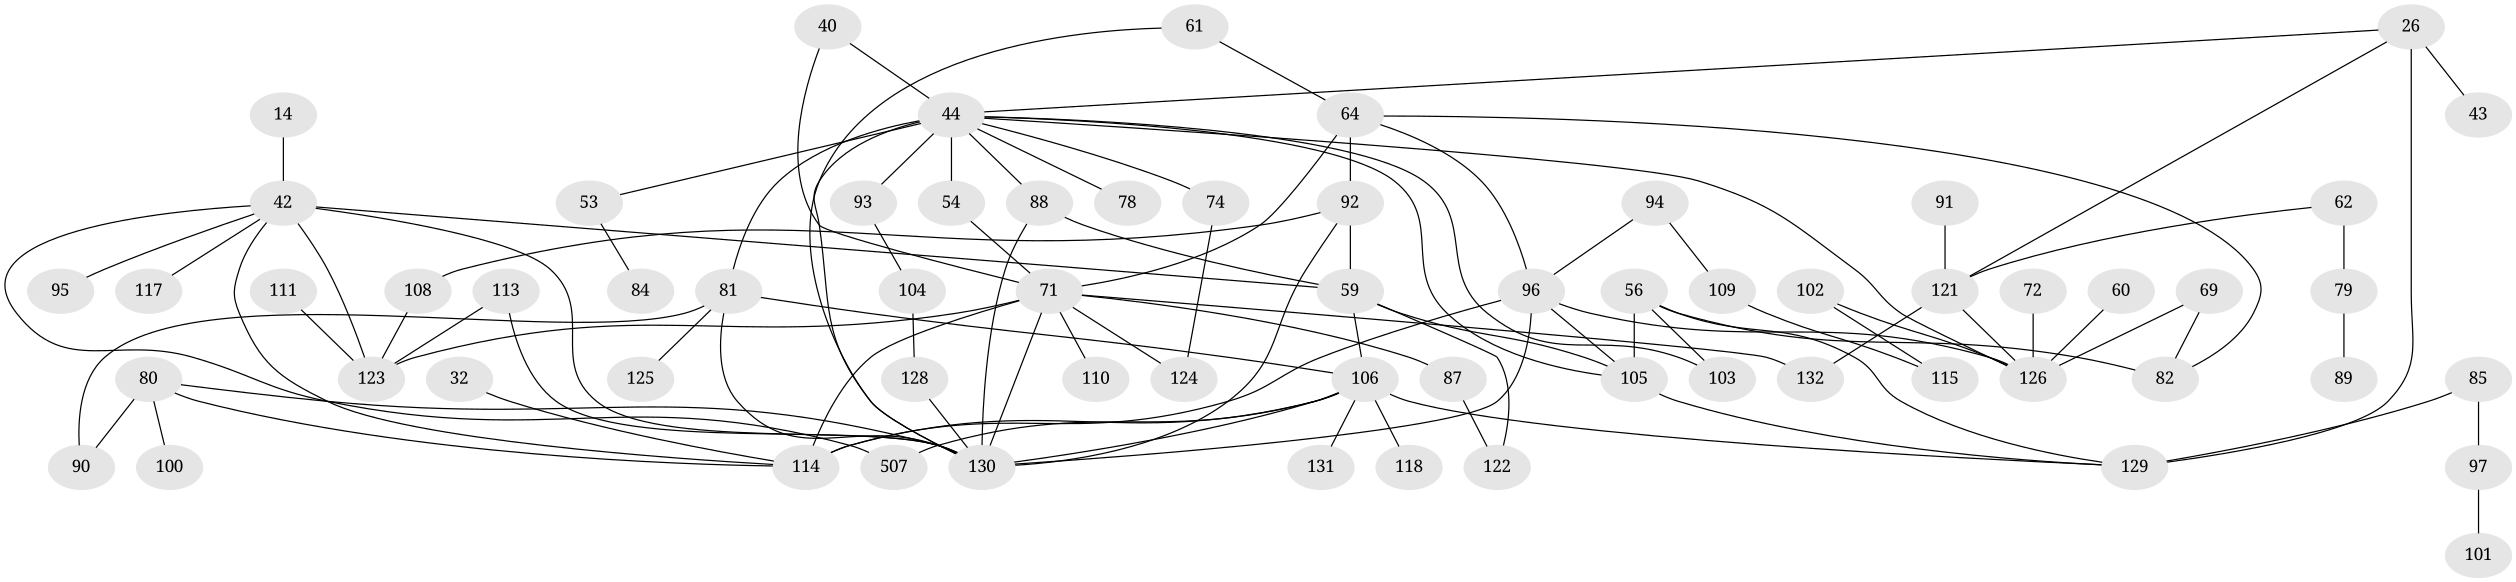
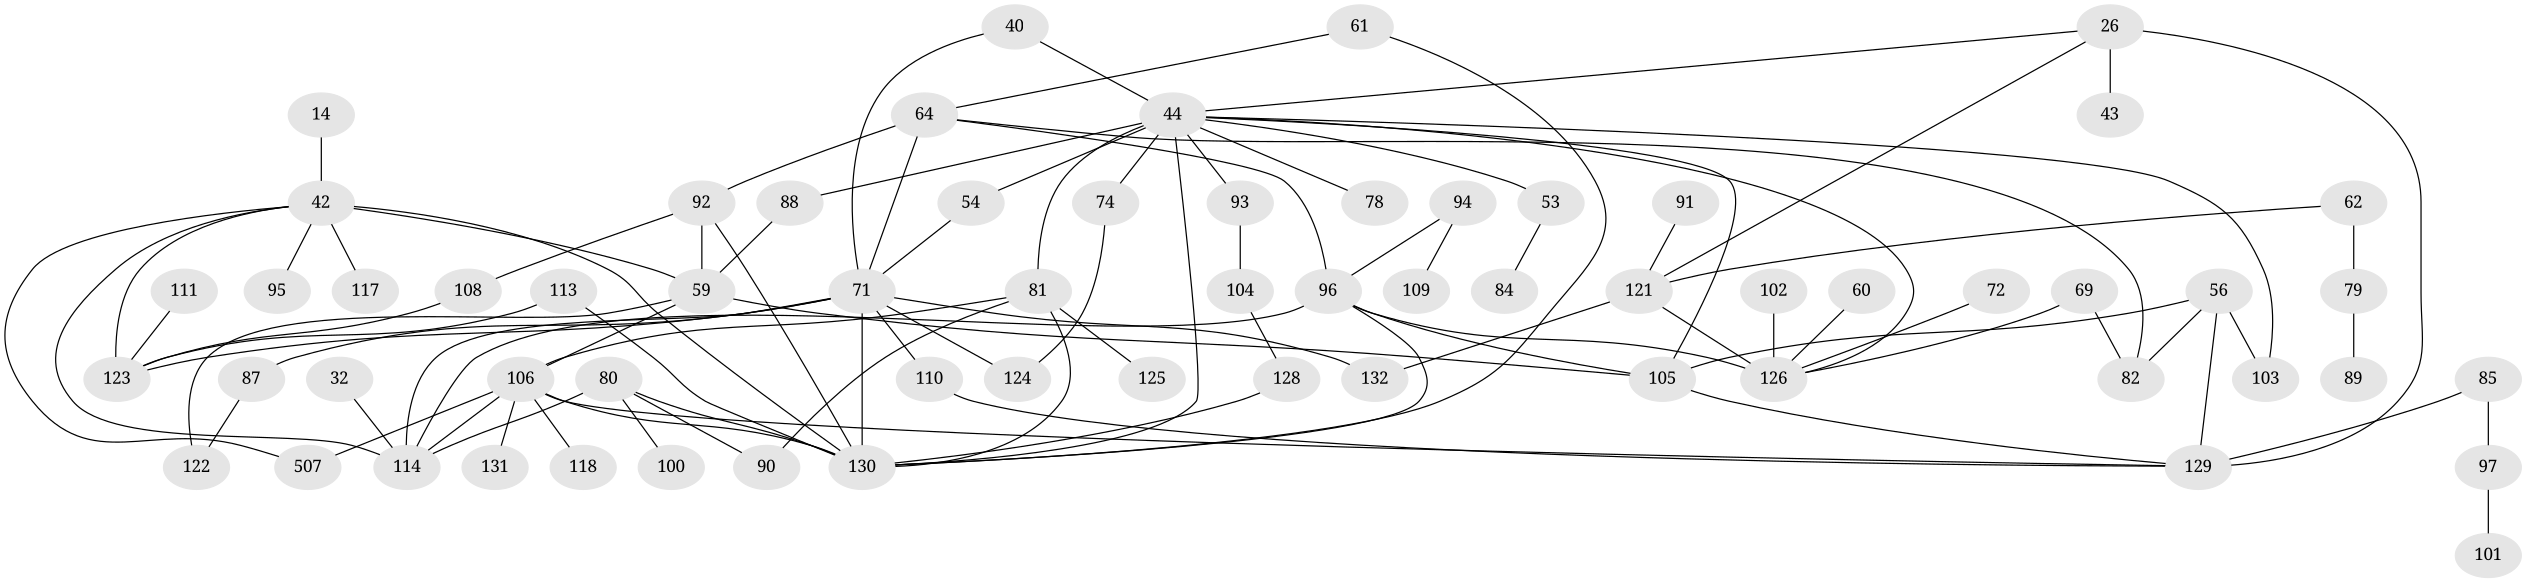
edge "88" -- "130": removed
node "115": removed
edge "110" -- "129": added
